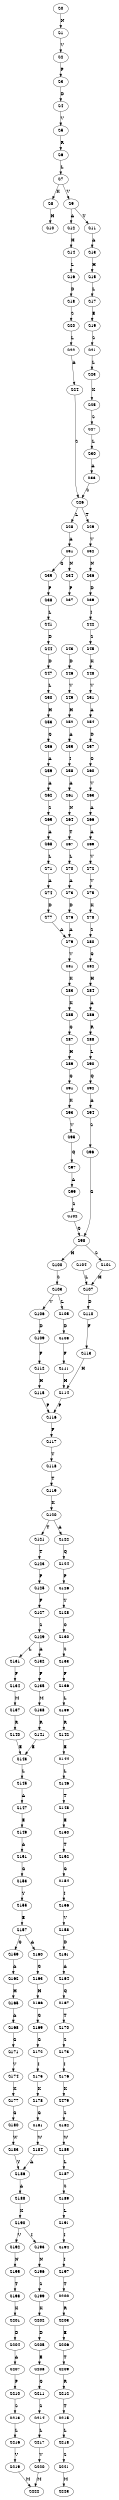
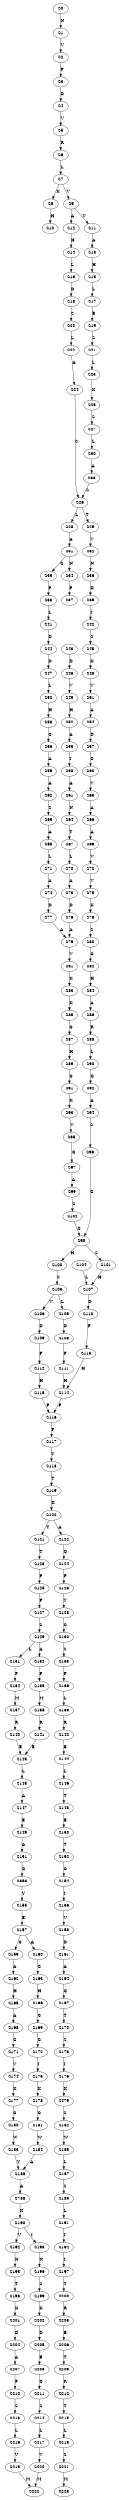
node "S153": label "S153" -> "S353"
node "S188": label "S188" -> "S788"
